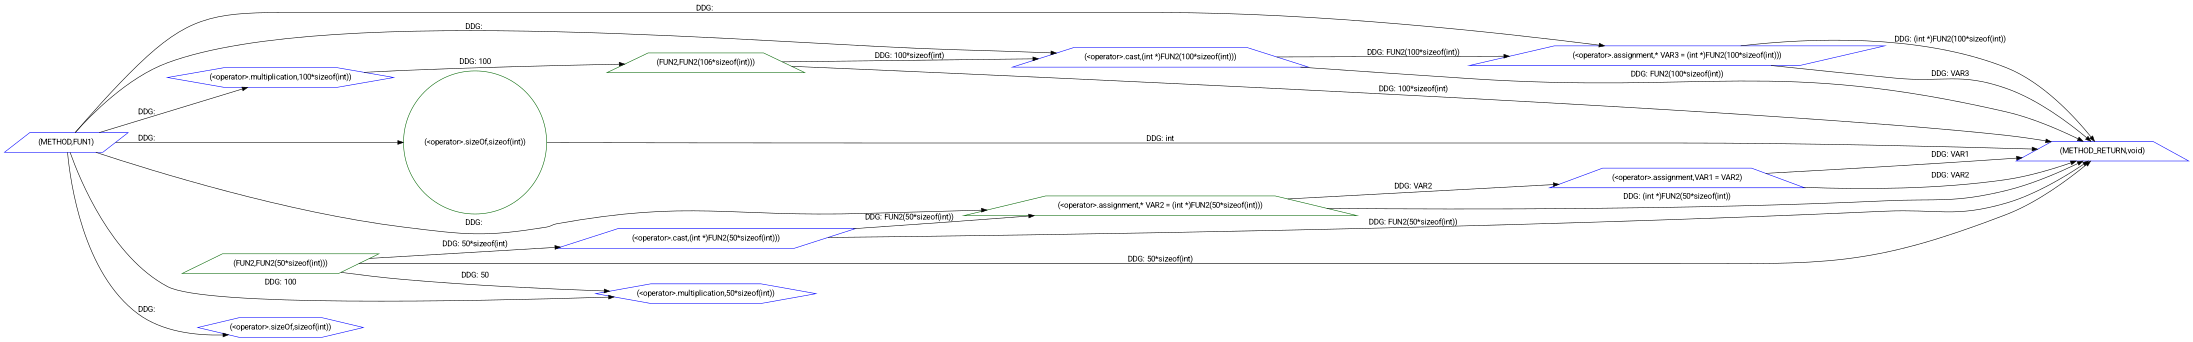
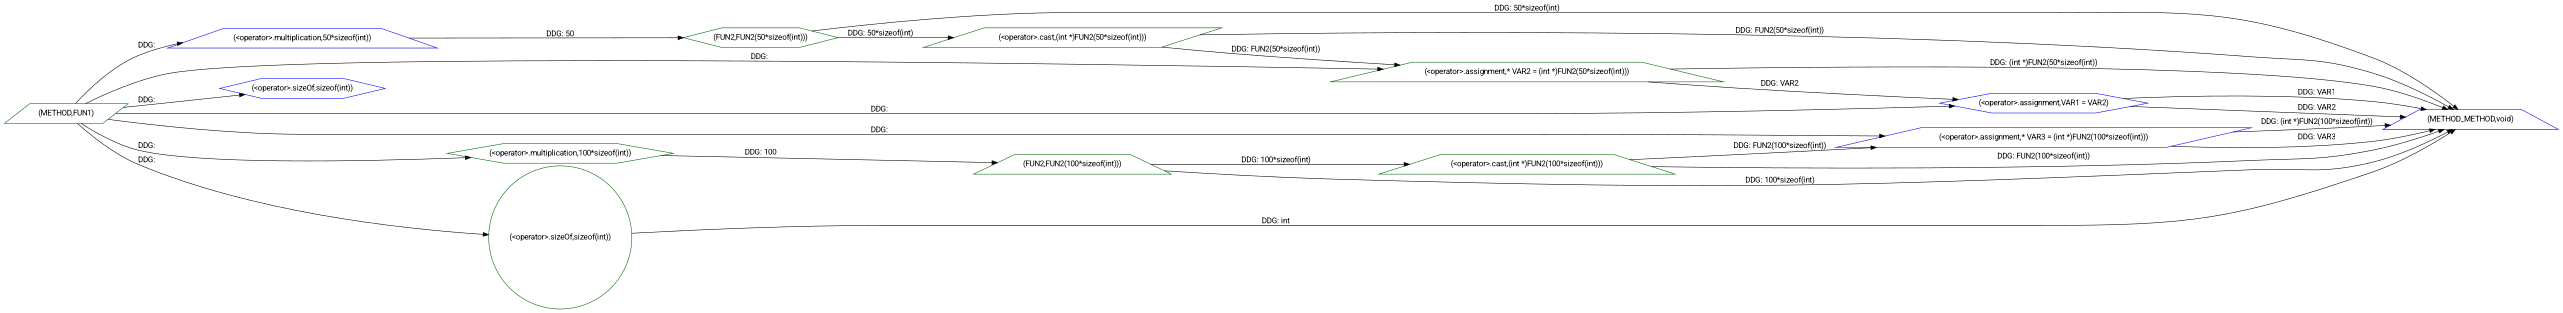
edge "(METHOD,FUN1)" -> "(<operator>.cast,(int *)FUN2(100*sizeof(int)))": now "(METHOD,FUN1)" -> "(<operator>.assignment,VAR1 = VAR2)"
node "(<operator>.cast,(int *)FUN2(100*sizeof(int)))": color blue -> darkgreen
node "(FUN2,FUN2(106*sizeof(int)))": label "(FUN2,FUN2(106*sizeof(int)))" -> "(FUN2,FUN2(100*sizeof(int)))"
node "(<operator>.multiplication,100*sizeof(int))": color blue -> darkgreen
node "(METHOD,FUN1)": color blue -> darkgreen
node "(METHOD_RETURN,void)": label "(METHOD_RETURN,void)" -> "(METHOD_METHOD,void)"
node "(<operator>.assignment,VAR1 = VAR2)": shape trapezium -> hexagon
node "(<operator>.cast,(int *)FUN2(50*sizeof(int)))": color blue -> darkgreen
node "(FUN2,FUN2(50*sizeof(int)))": shape parallelogram -> hexagon
edge "(METHOD,FUN1)" -> "(<operator>.multiplication,50*sizeof(int))": label "DDG: 100" -> "DDG: "
edge "(FUN2,FUN2(50*sizeof(int)))" -> "(<operator>.multiplication,50*sizeof(int))": reversed
node "(<operator>.multiplication,50*sizeof(int))": shape hexagon -> trapezium
